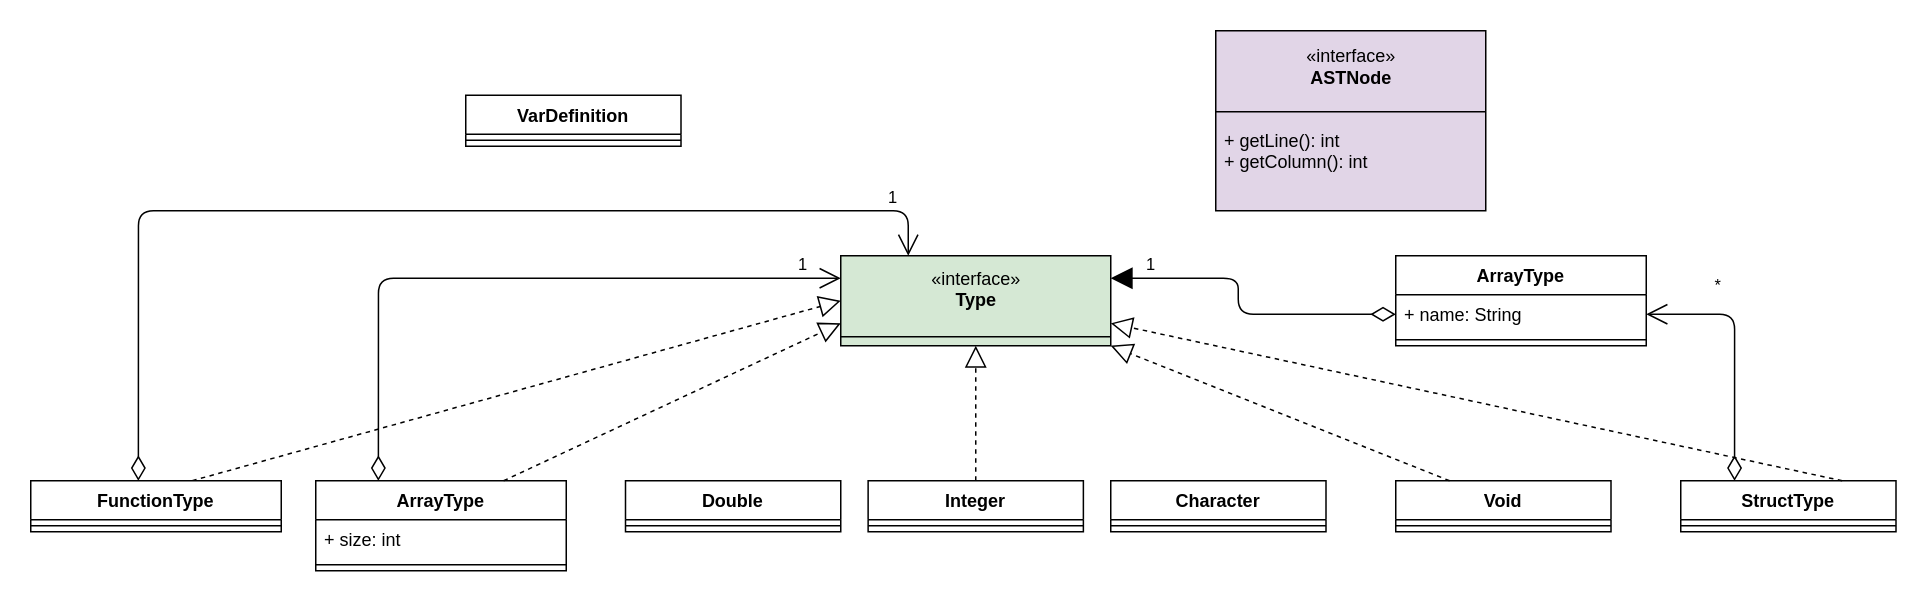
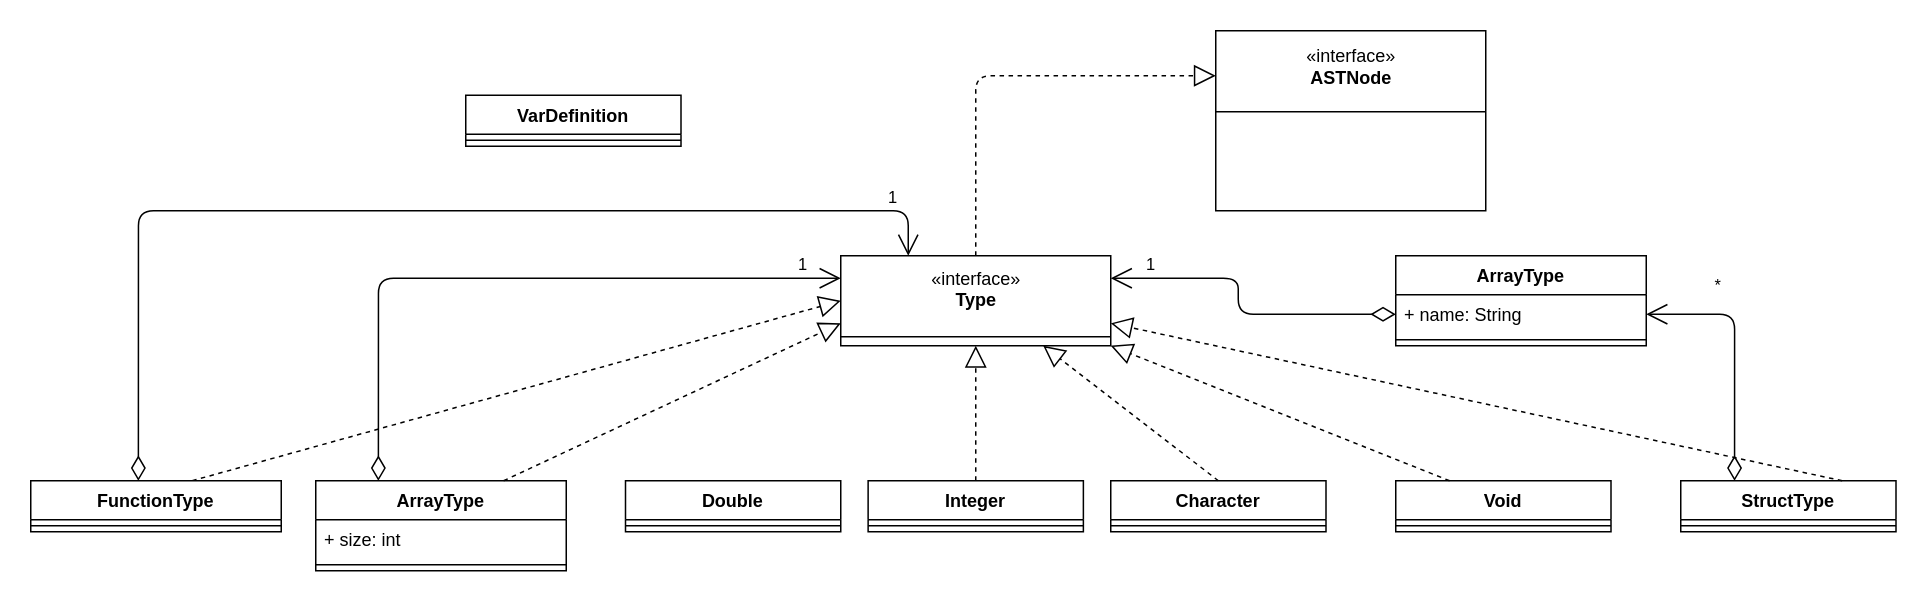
edge "«interface» Type" -> "«interface» ASTNode": added
node "«interface» ASTNode": fillcolor #e1d5e7 -> #ffffff
node "+ getLine(): int + getColumn(): int": removed
edge "«interface» Type" -- "+ name: String": arrowhead block -> open
node "«interface» Type": fillcolor #d5e8d4 -> #ffffff
edge "Character" -> "«interface» Type": added
